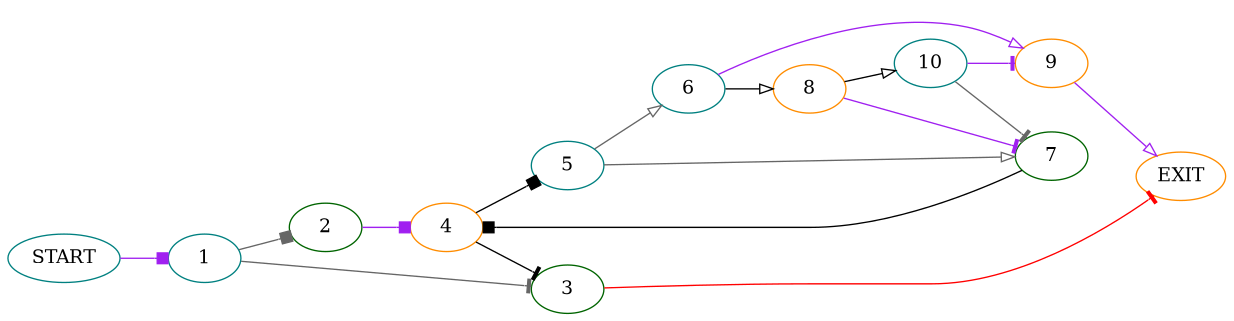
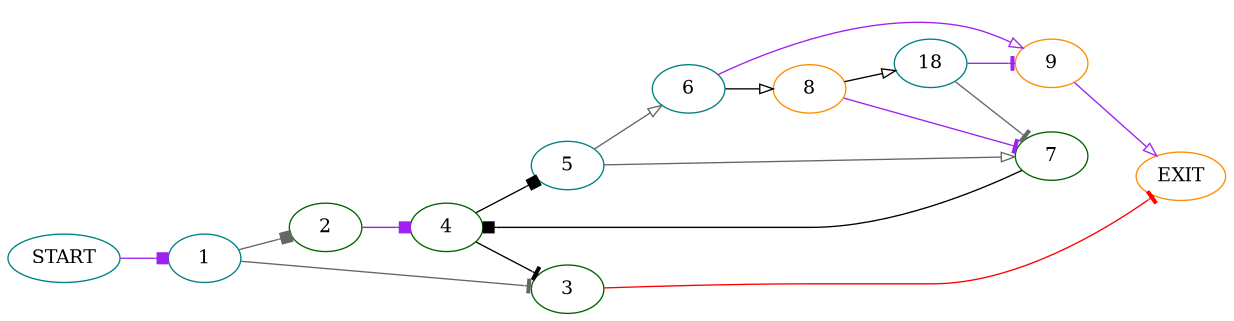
node "10": label "10" -> "18"
node "4": color darkorange -> darkgreen
